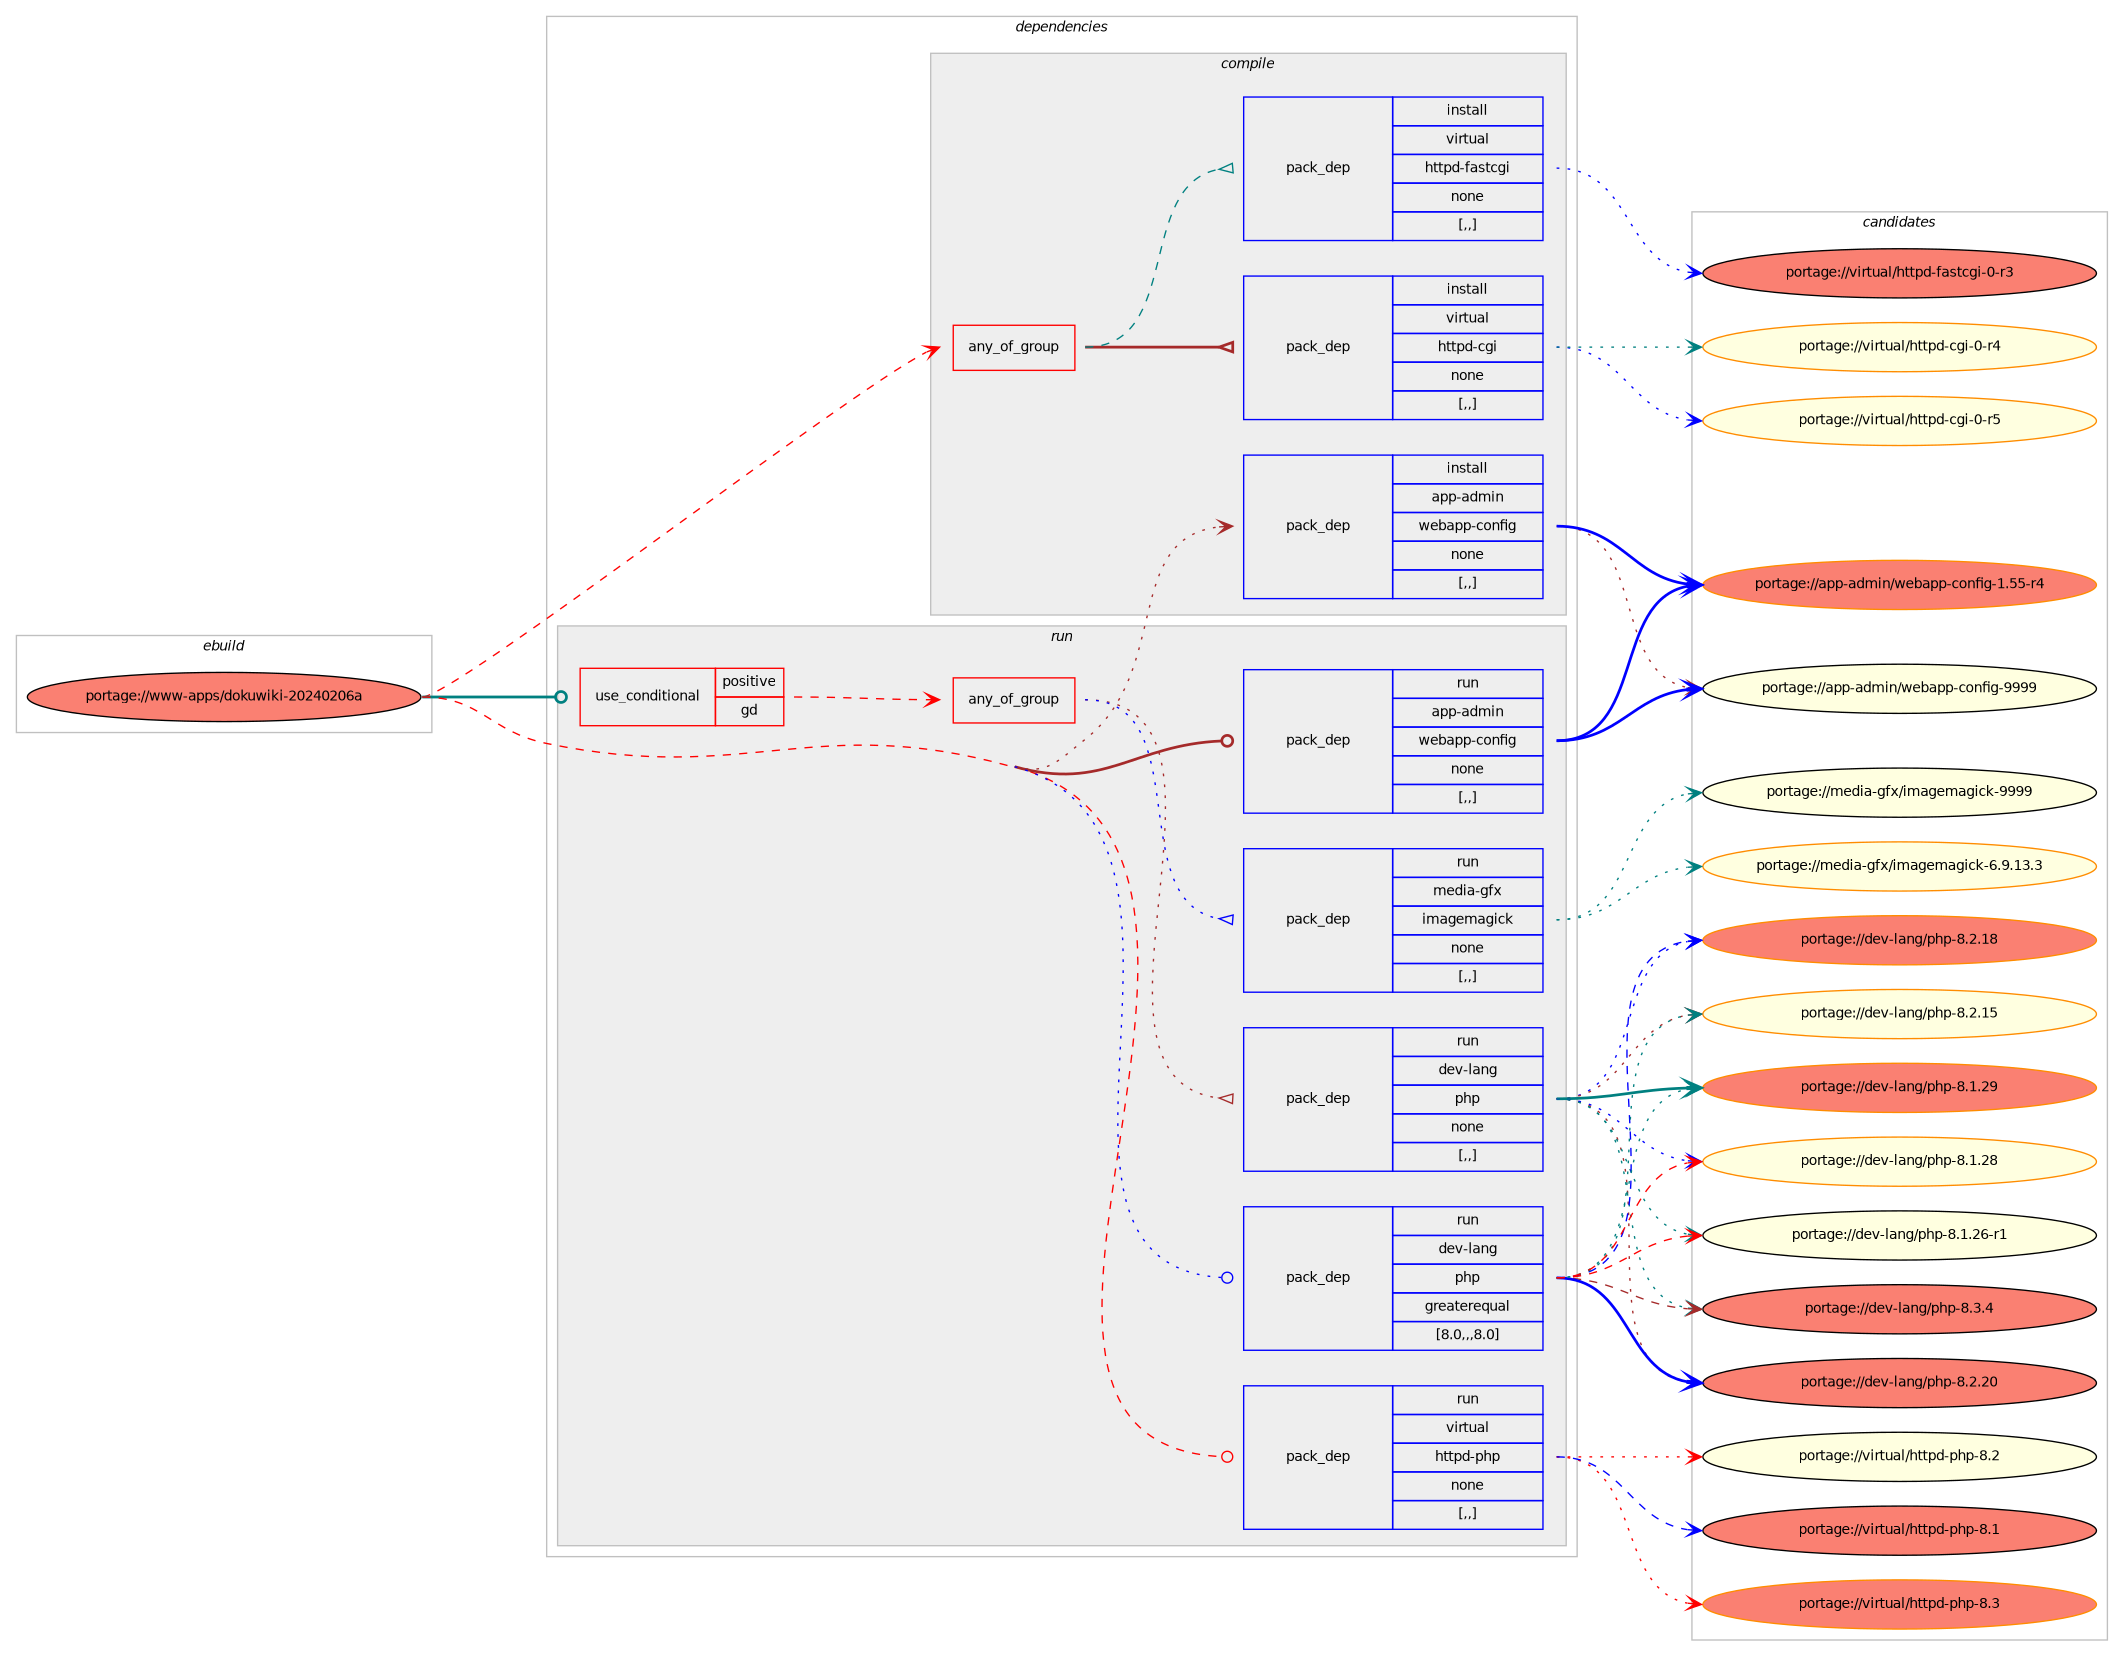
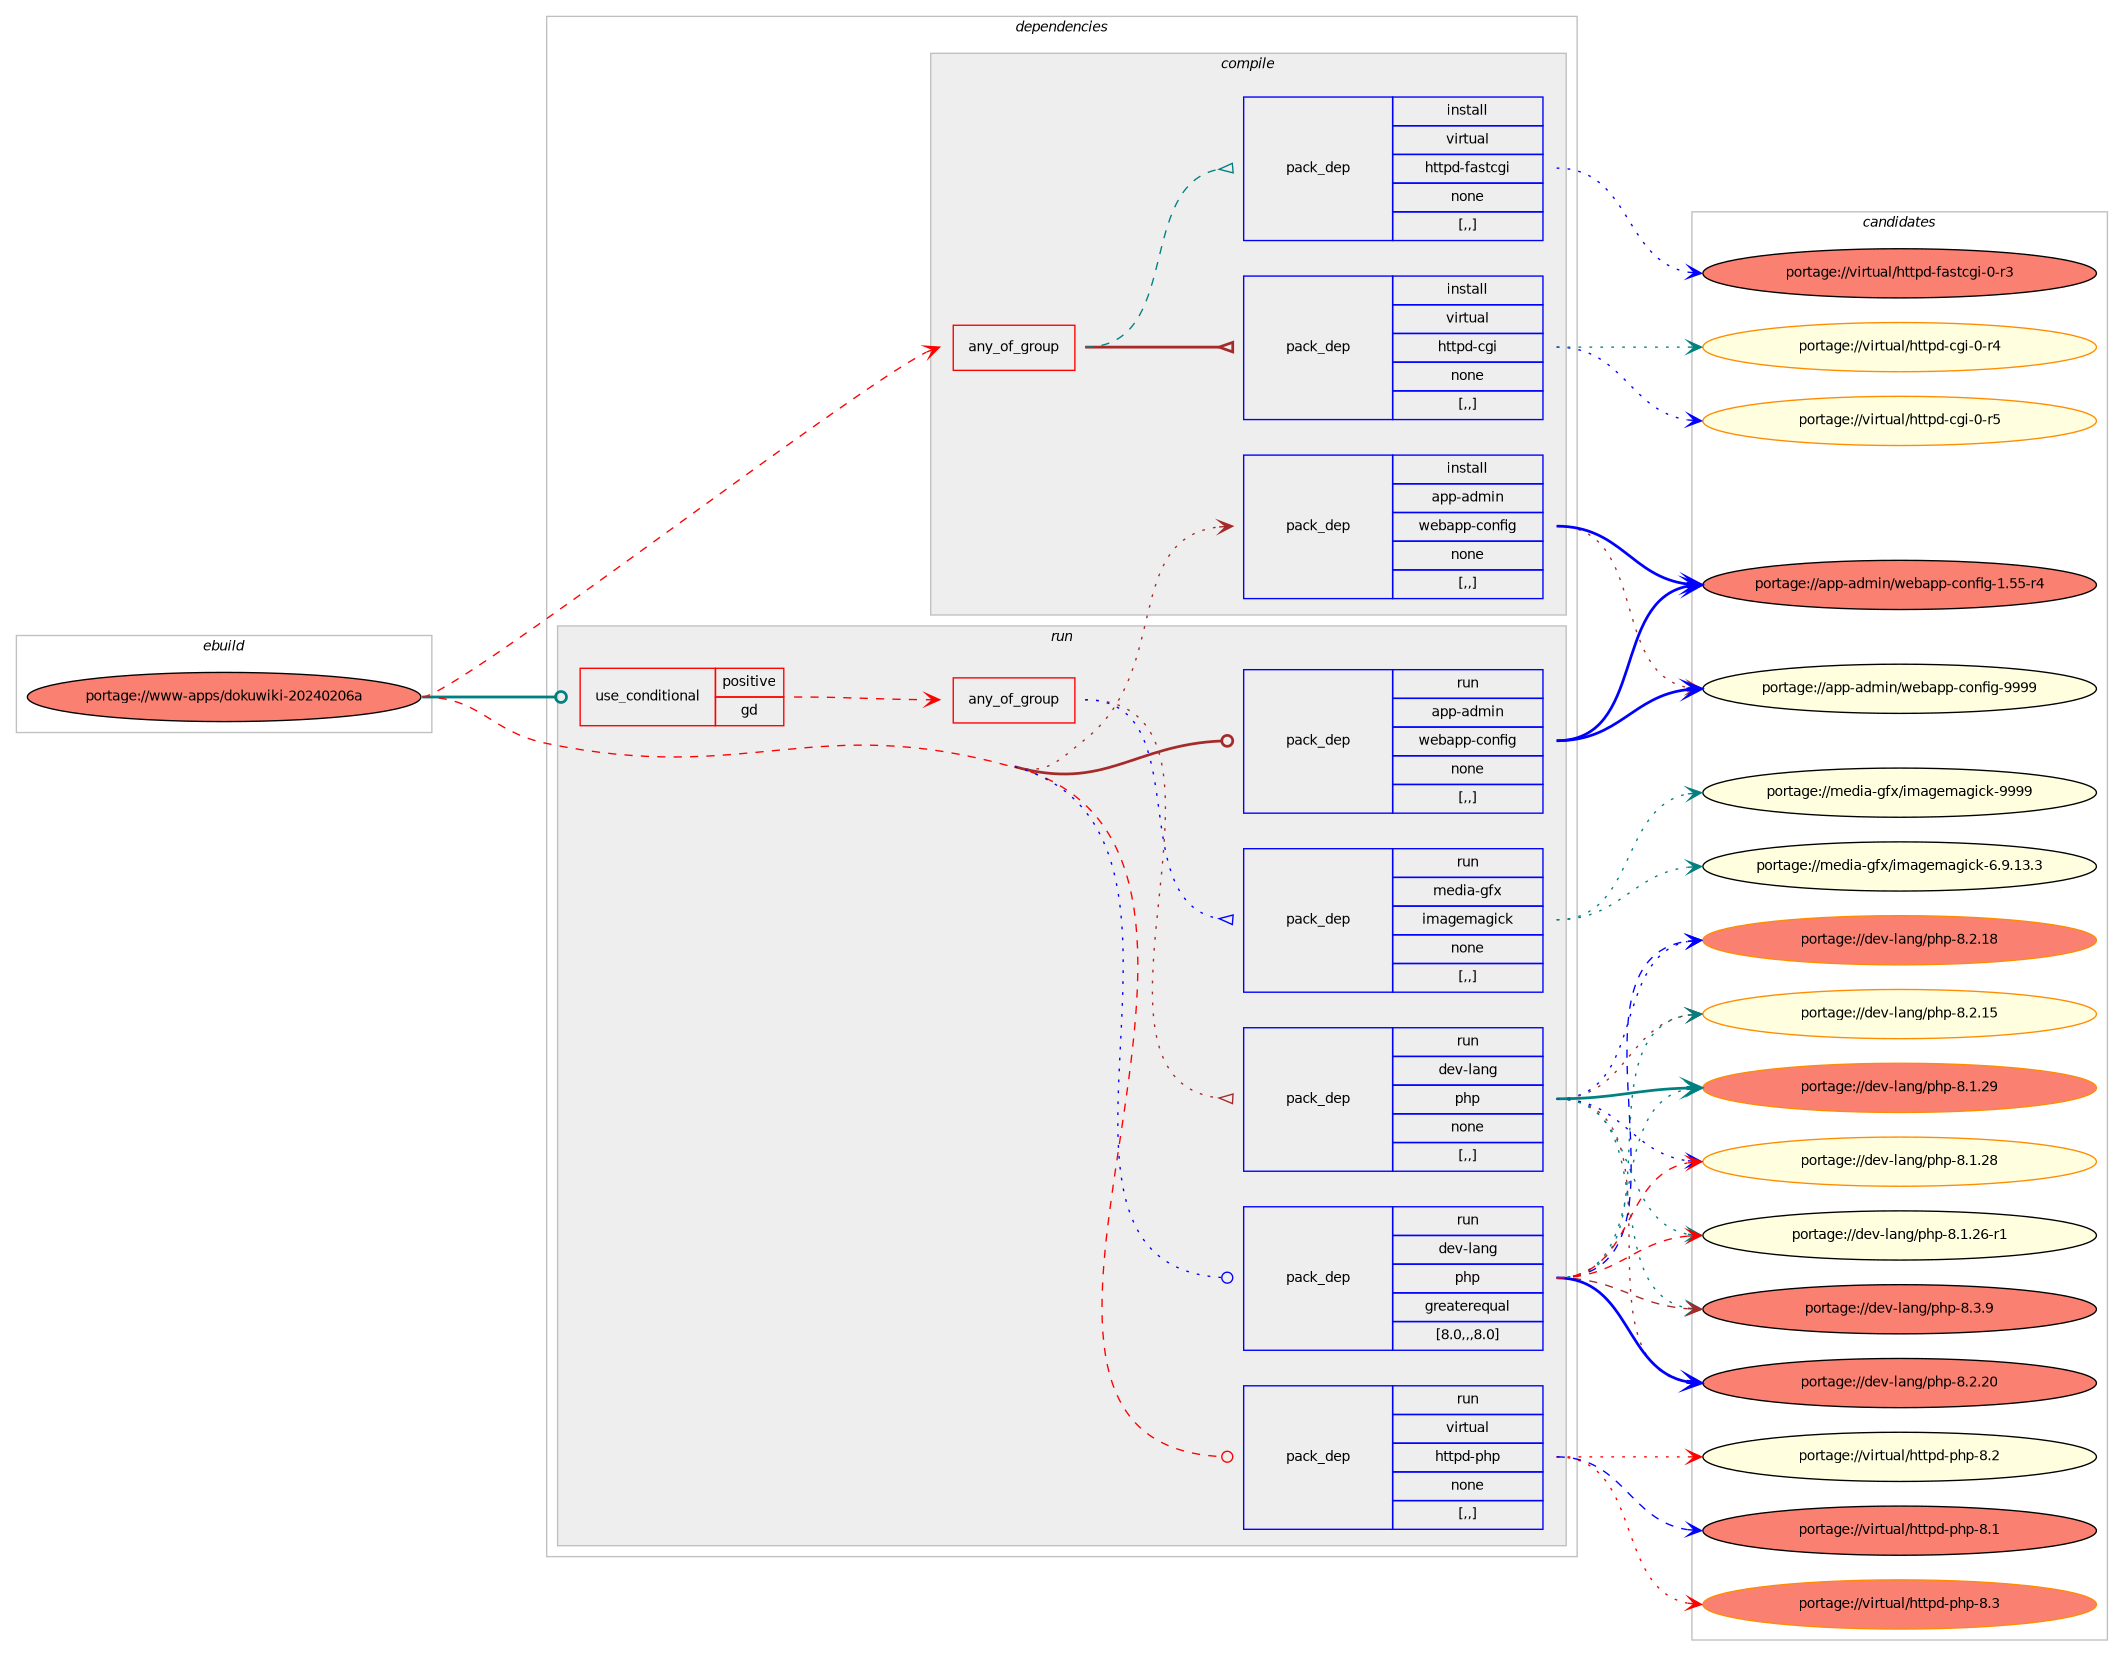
node "portage://app-admin/webapp-config-1.55-r4": color darkorange -> black
node "portage://media-gfx/imagemagick-6.9.13.3": color darkorange -> black
node "portage://dev-lang/php-8.3.4": label "portage://dev-lang/php-8.3.4" -> "portage://dev-lang/php-8.3.9"
